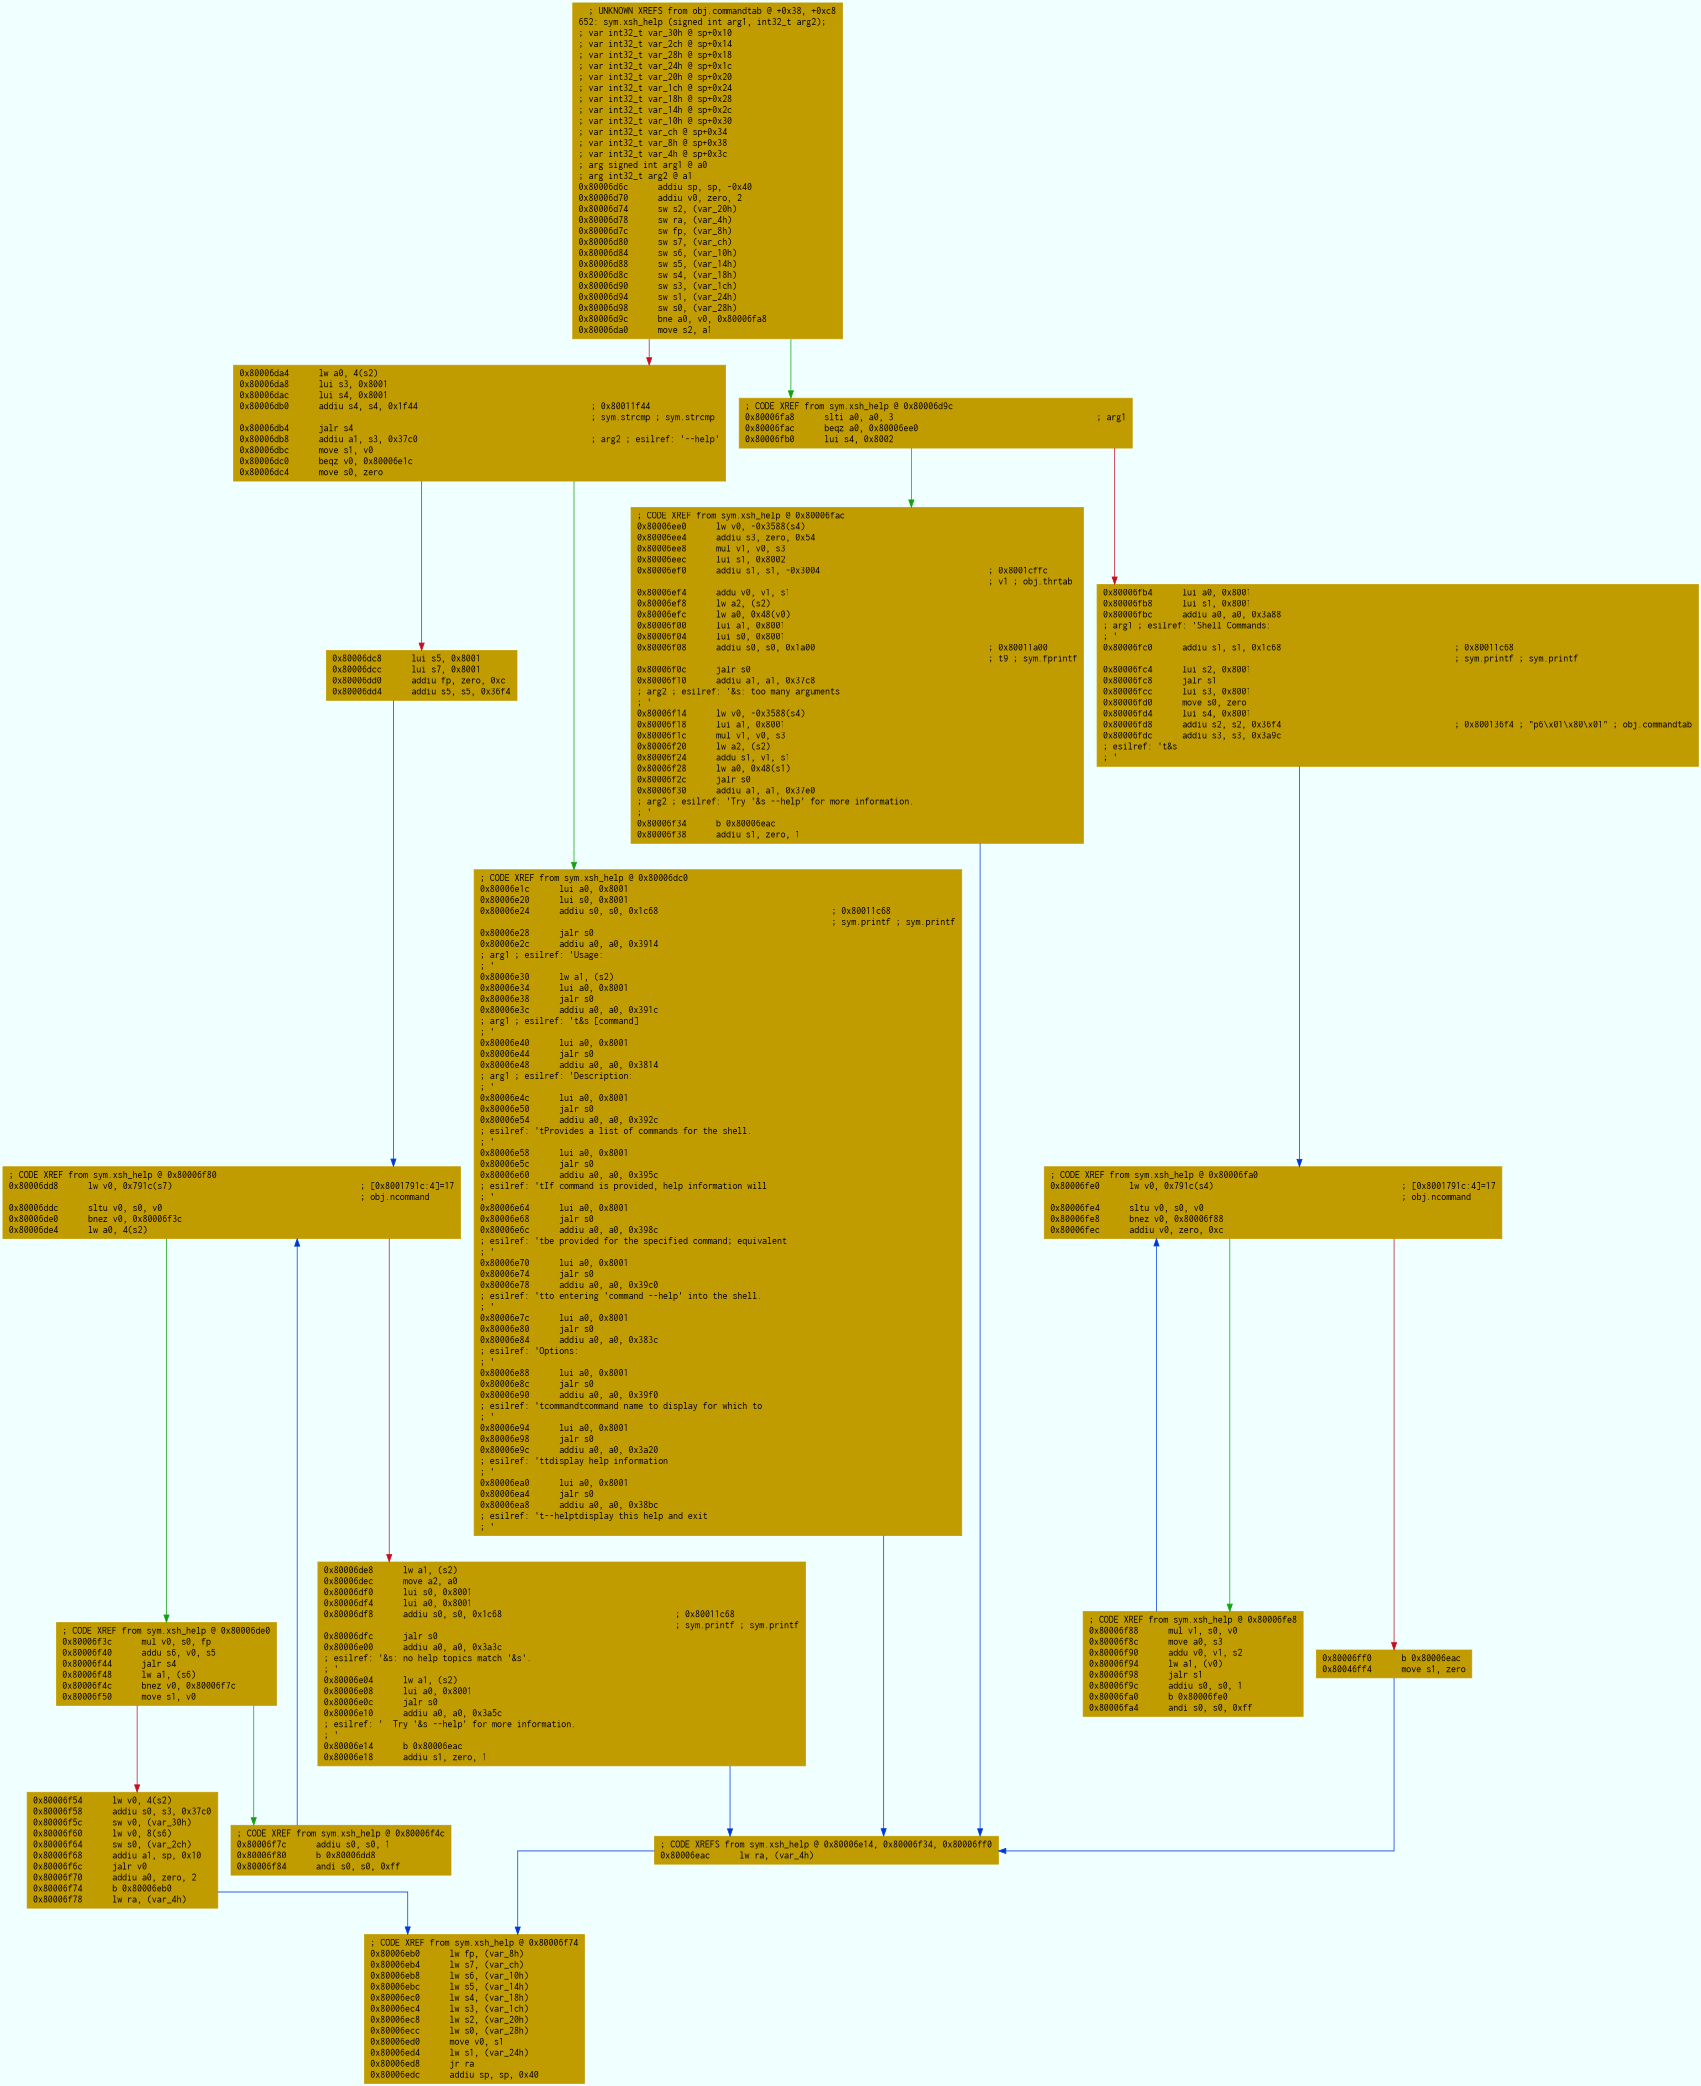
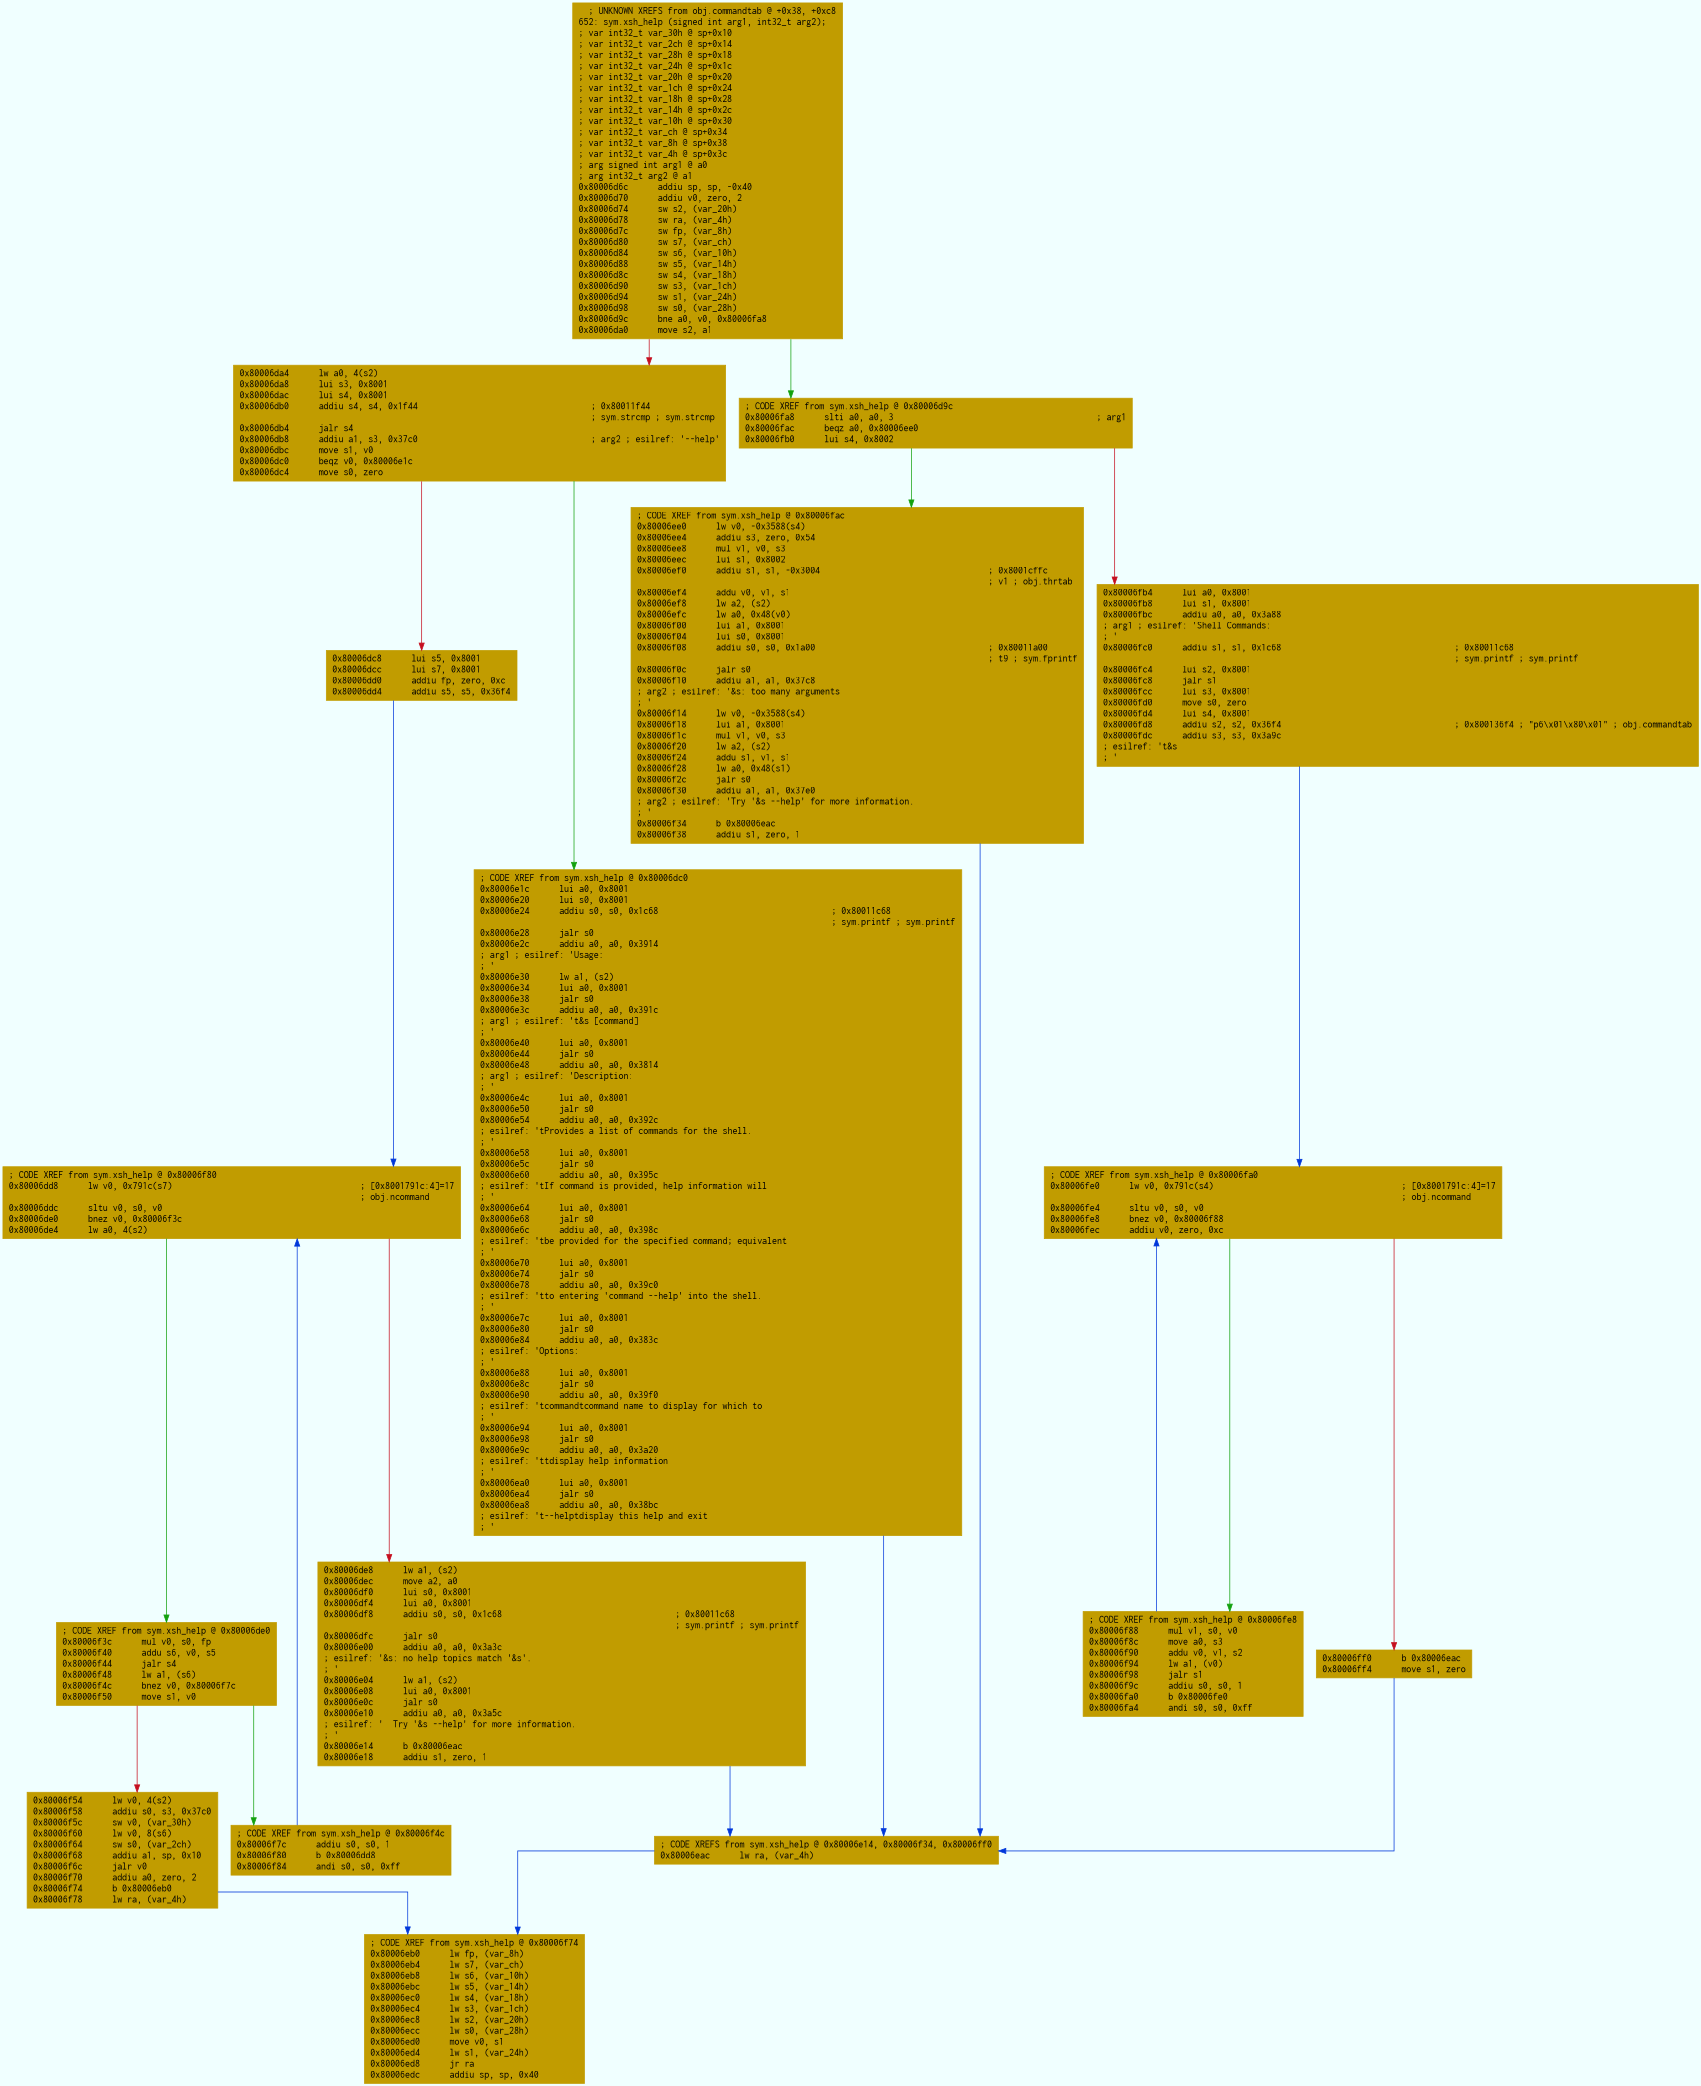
node "0x80006ff0      b 0x80006eac 0x80046ff4      move s1, zero": label "0x80006ff0      b 0x80006eac 0x80046ff4      move s1, zero" -> "0x80006ff0      b 0x80006eac 0x80006ff4      move s1, zero"
